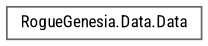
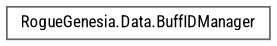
node "RogueGenesia.Data.Data": label "RogueGenesia.Data.Data" -> "RogueGenesia.Data.BuffIDManager"
